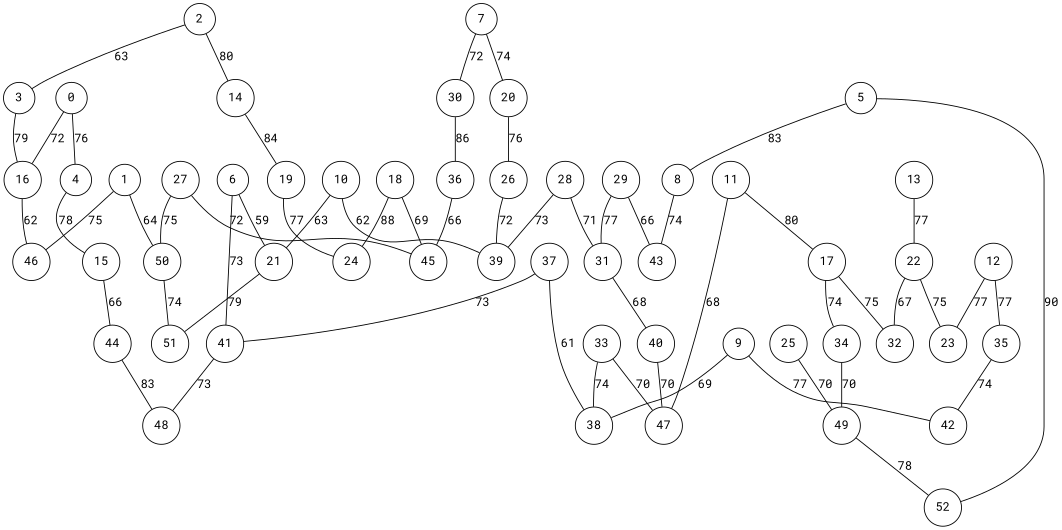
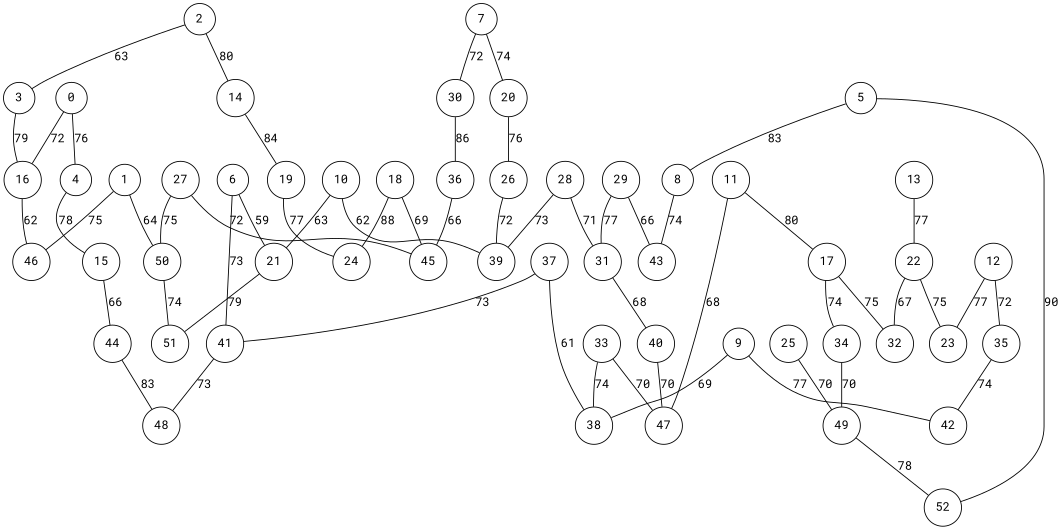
edge "12" -- "35": label "77" -> "72"
